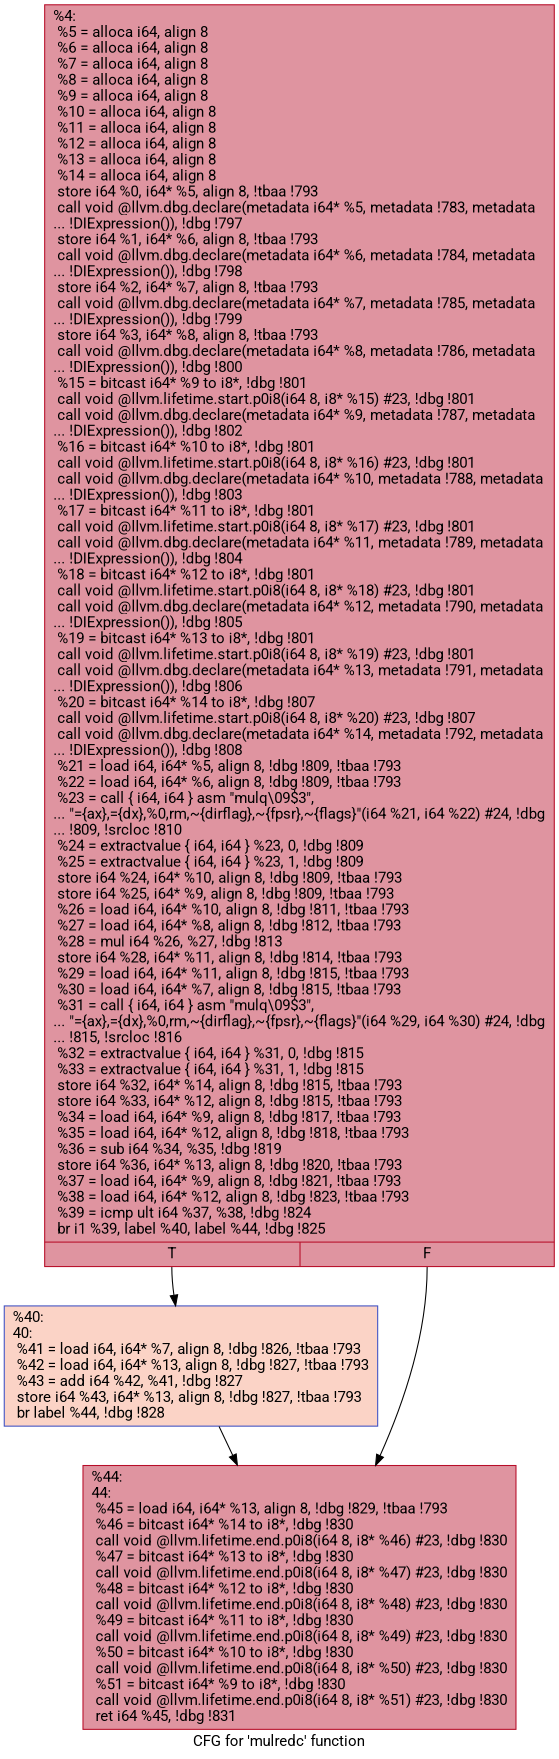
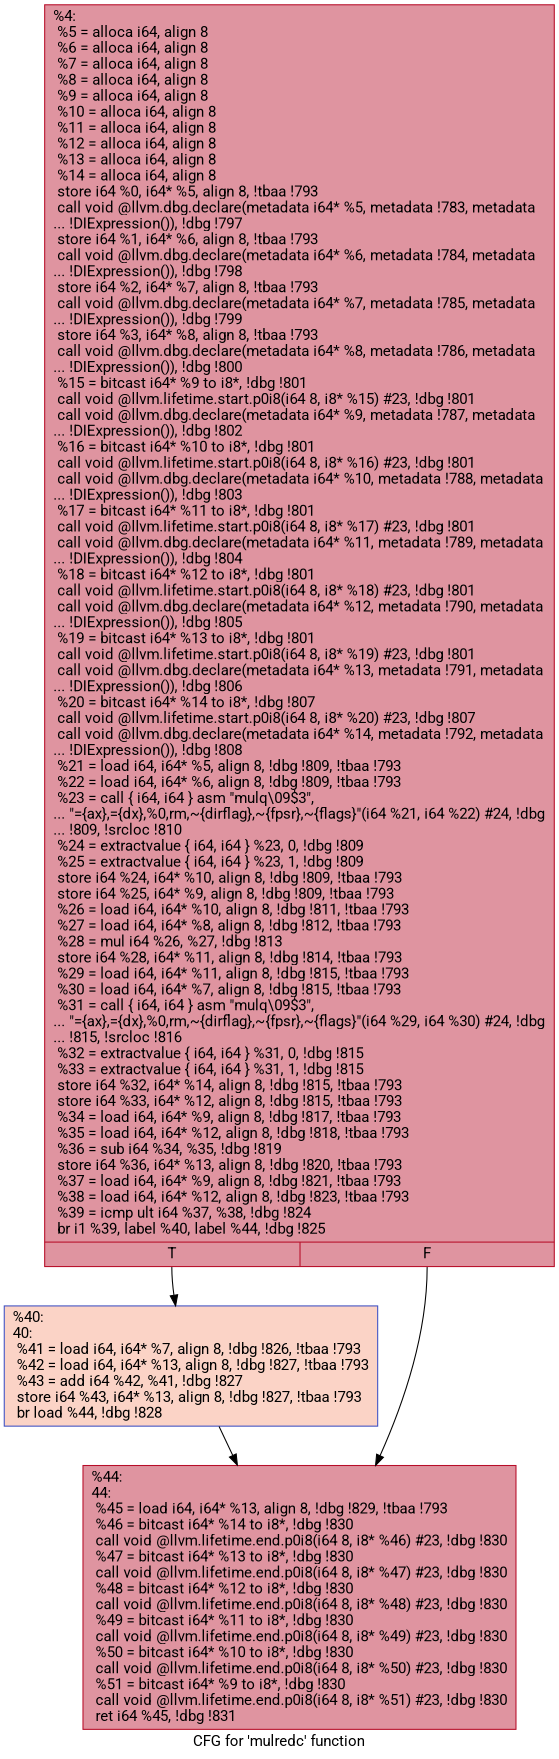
node "%40:": text "br label %44, !dbg !828" -> "br load %44, !dbg !828"
